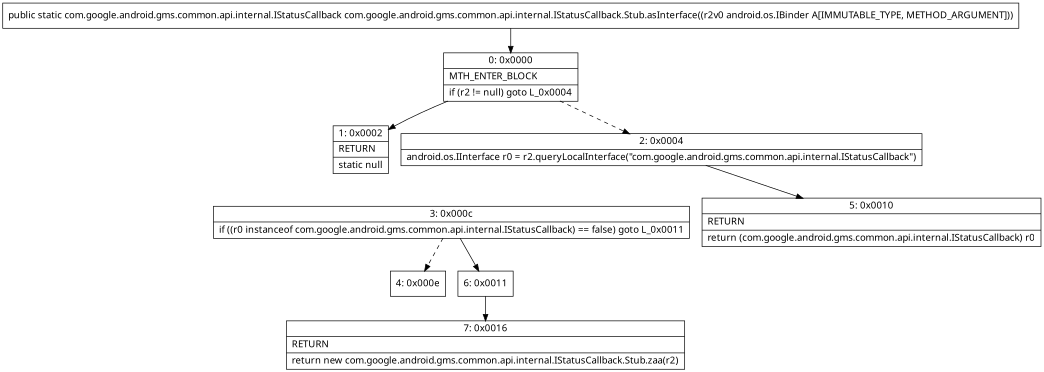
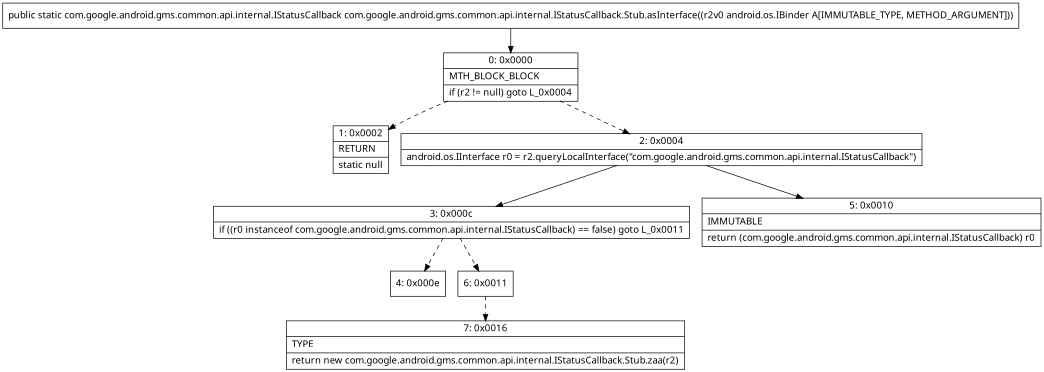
node "0: 0x0000": text "MTH_ENTER_BLOCK" -> "MTH_BLOCK_BLOCK"
edge "0: 0x0000" -> "1: 0x0002": style solid -> dashed
edge "2: 0x0004" -> "3: 0x000c": added
node "5: 0x0010": text "RETURN" -> "IMMUTABLE"
edge "3: 0x000c" -> "6: 0x0011": style solid -> dashed
edge "6: 0x0011" -> "7: 0x0016": style solid -> dashed
node "7: 0x0016": text "RETURN" -> "TYPE"
